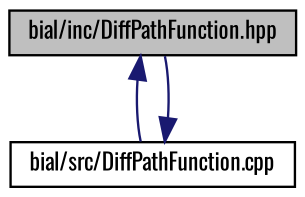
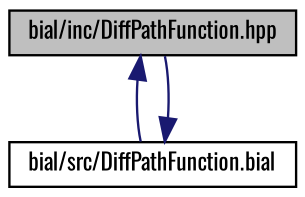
node "bial/src/DiffPathFunction.cpp": label "bial/src/DiffPathFunction.cpp" -> "bial/src/DiffPathFunction.bial"
